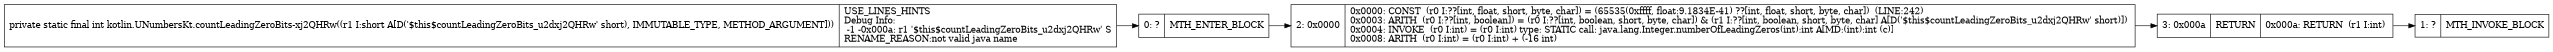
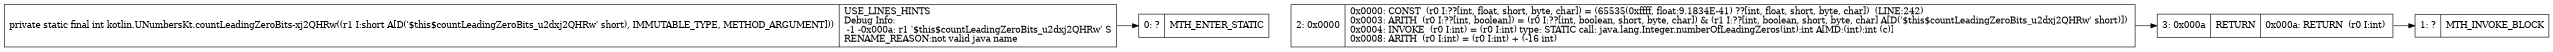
node "0: ?": text "MTH_ENTER_BLOCK" -> "MTH_ENTER_STATIC"
node "3: 0x000a": text "0x000a: RETURN  (r1 I:int)" -> "0x000a: RETURN  (r0 I:int)"
edge "0: ?" -> "2: 0x0000": removed
